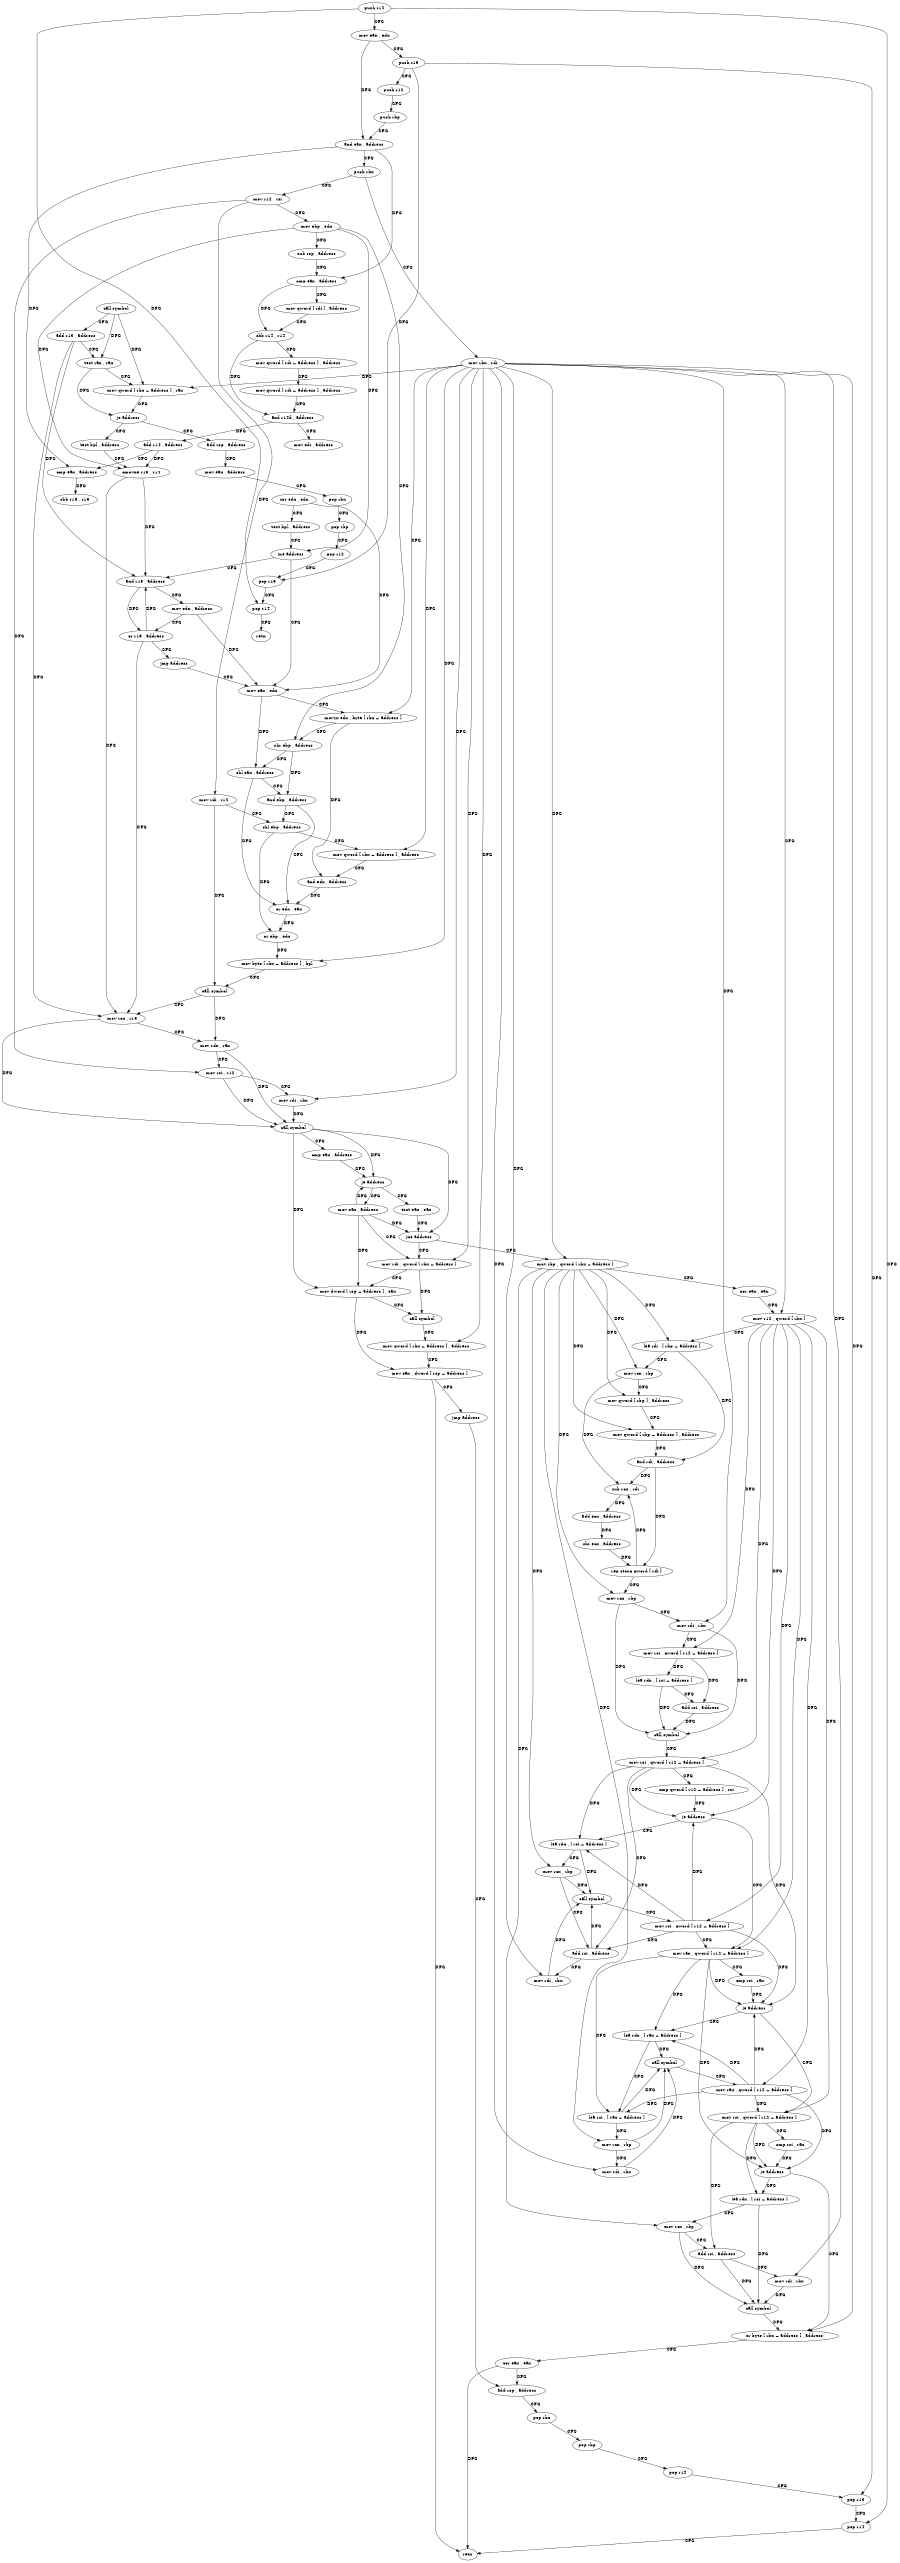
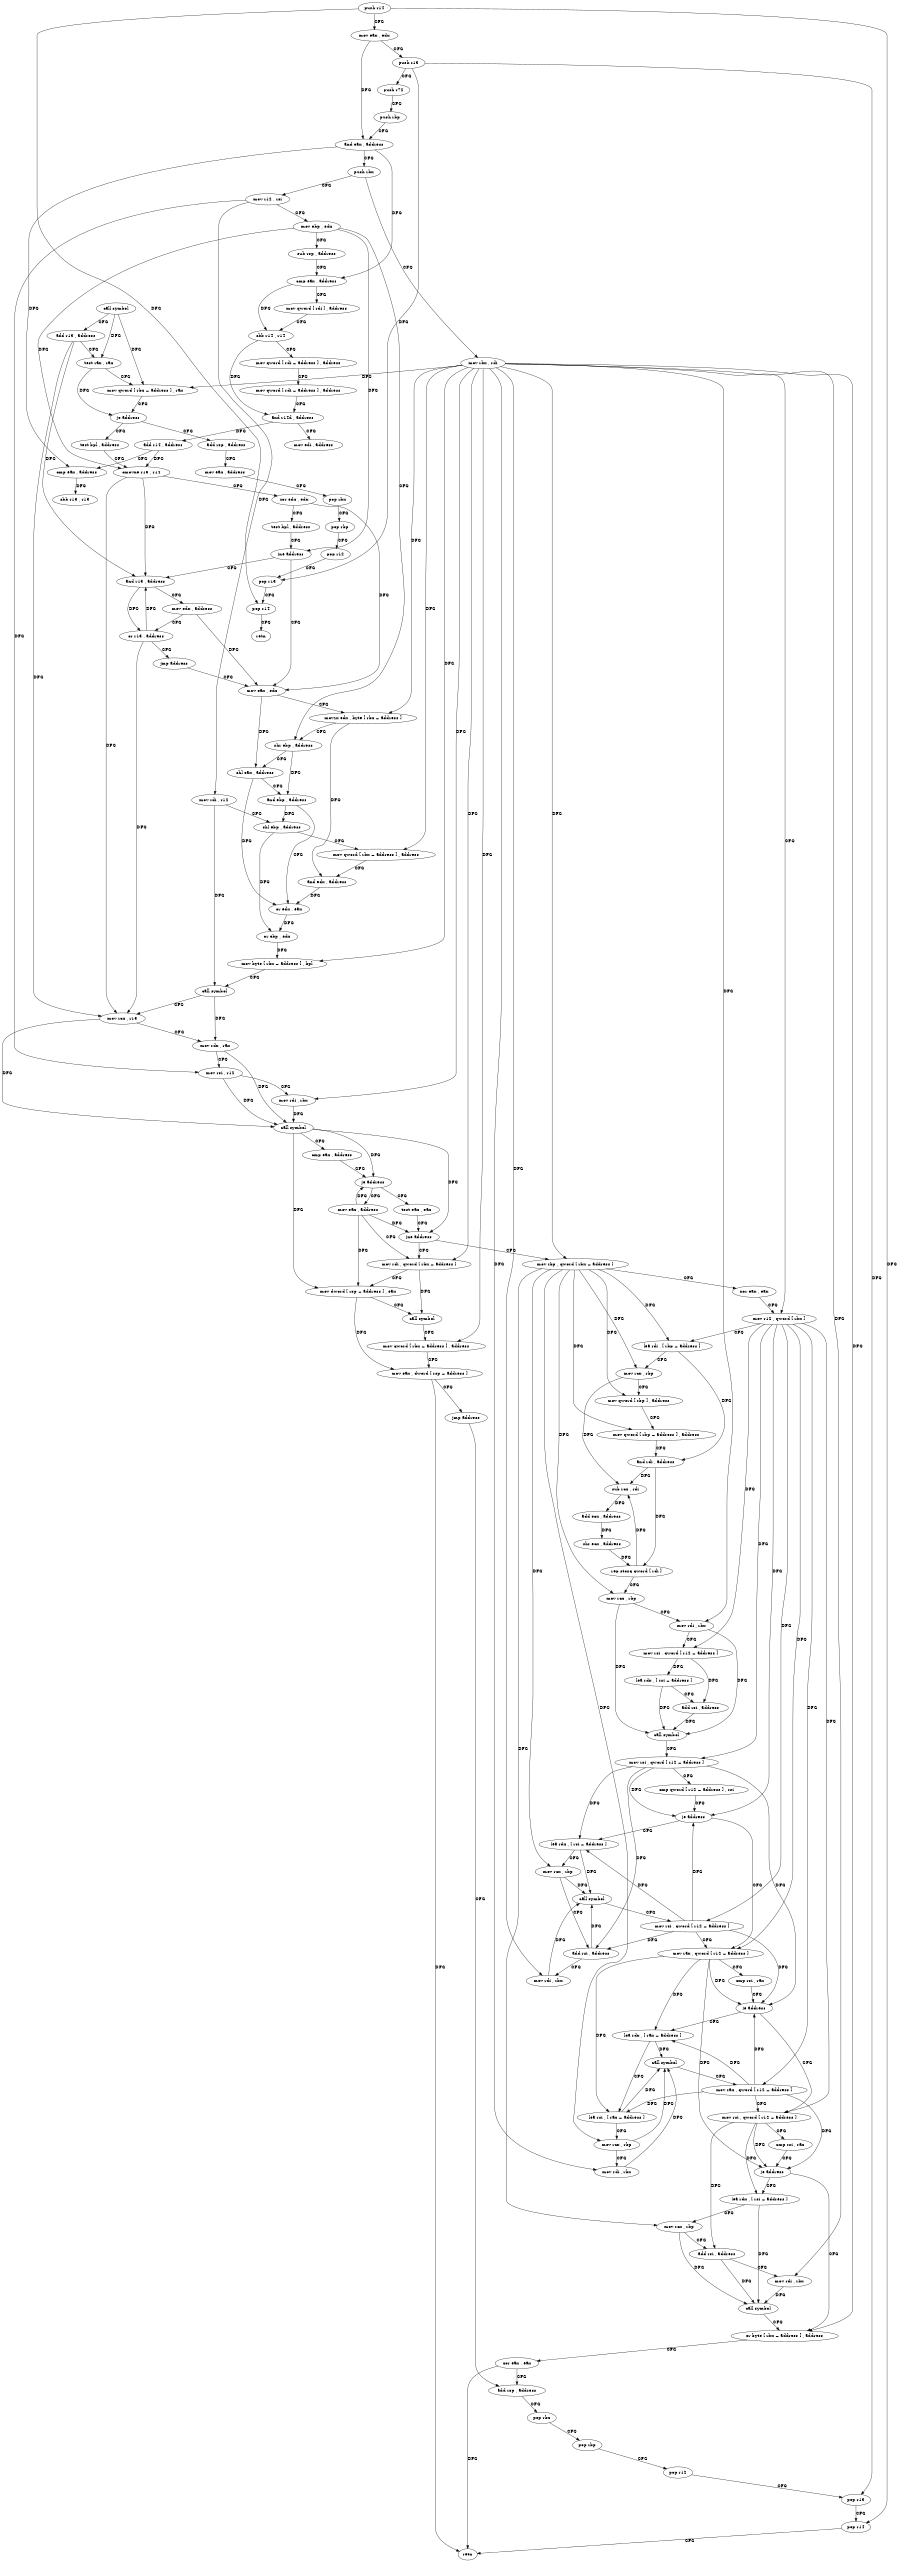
node "push r12": label "push r12" -> "push r72"
edge "cmovne r13 , r14" -> "xor edx , edx": added, label "CFG"
edge "and ebp , address" -> "shl ebp , address": label "CFG" -> "DFG"
